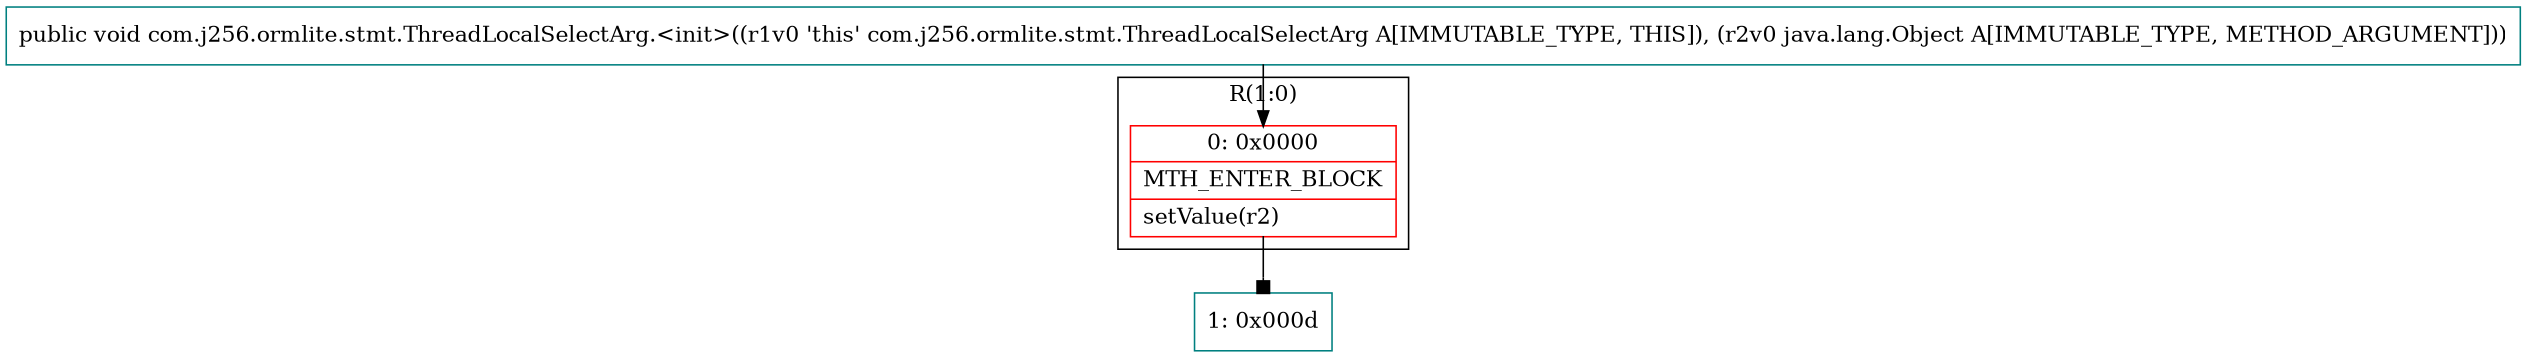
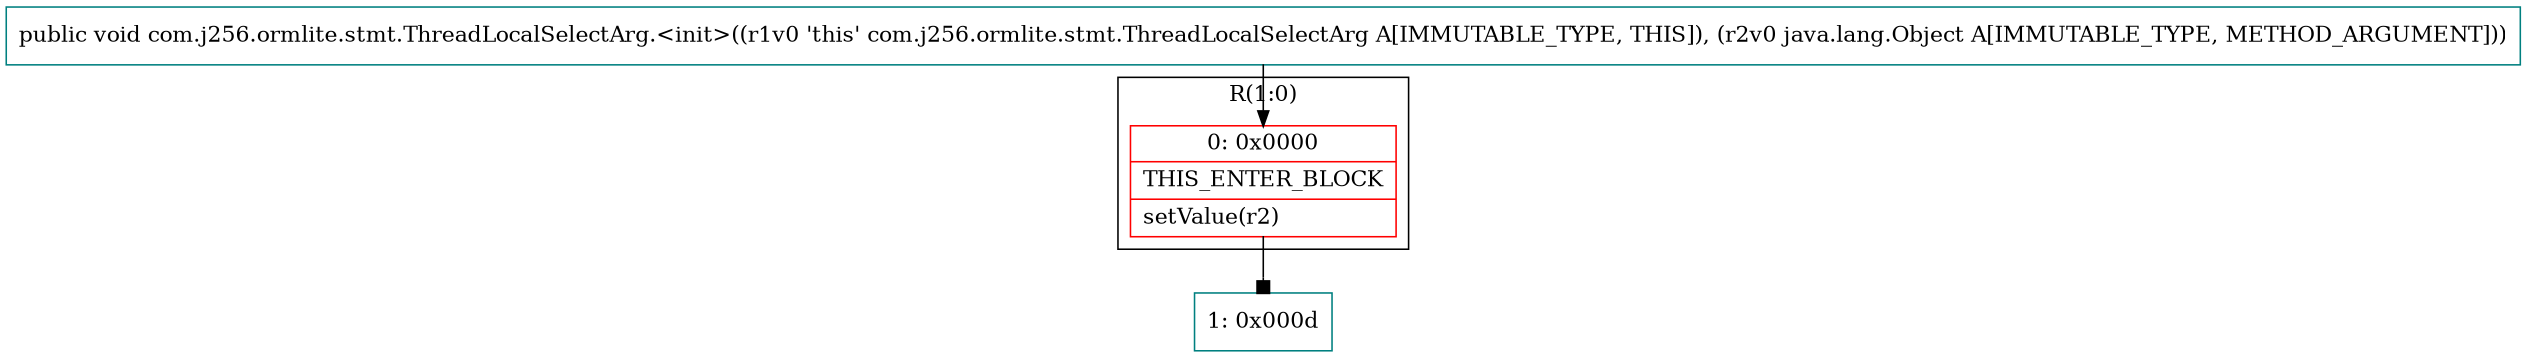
node "0: 0x0000": text "MTH_ENTER_BLOCK" -> "THIS_ENTER_BLOCK"
